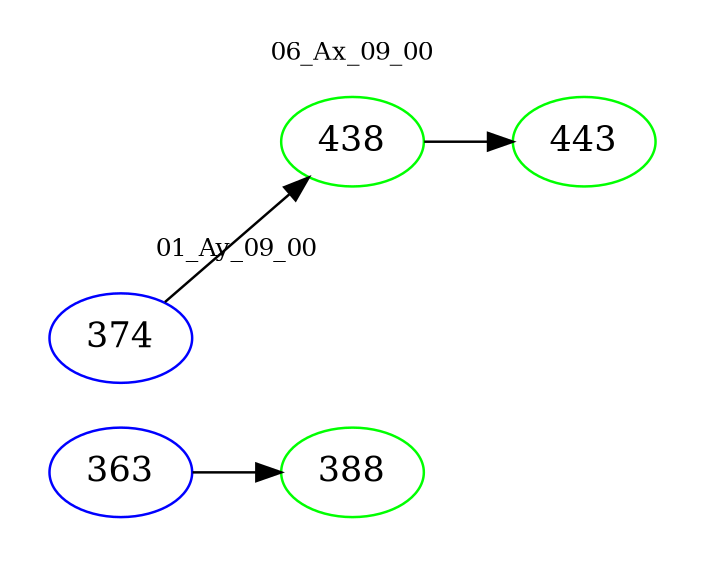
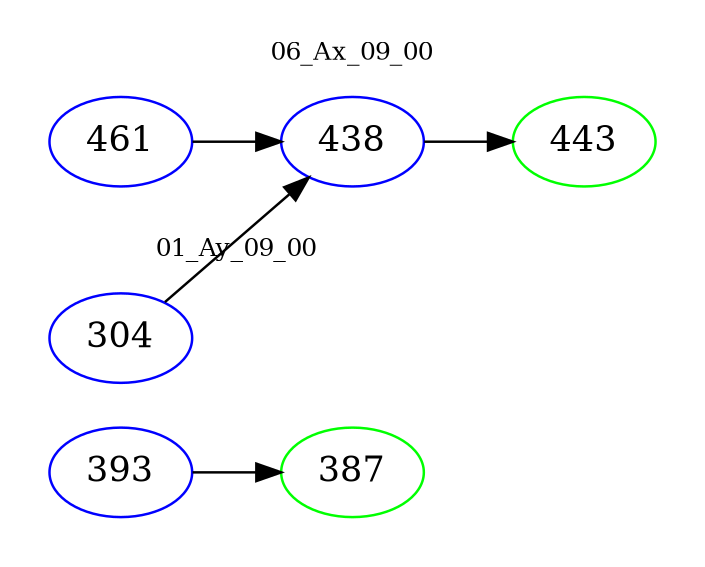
node "461": added
node "438": color green -> blue
node "374": label "374" -> "304"
node "363": label "363" -> "393"
node "388": label "388" -> "387"
